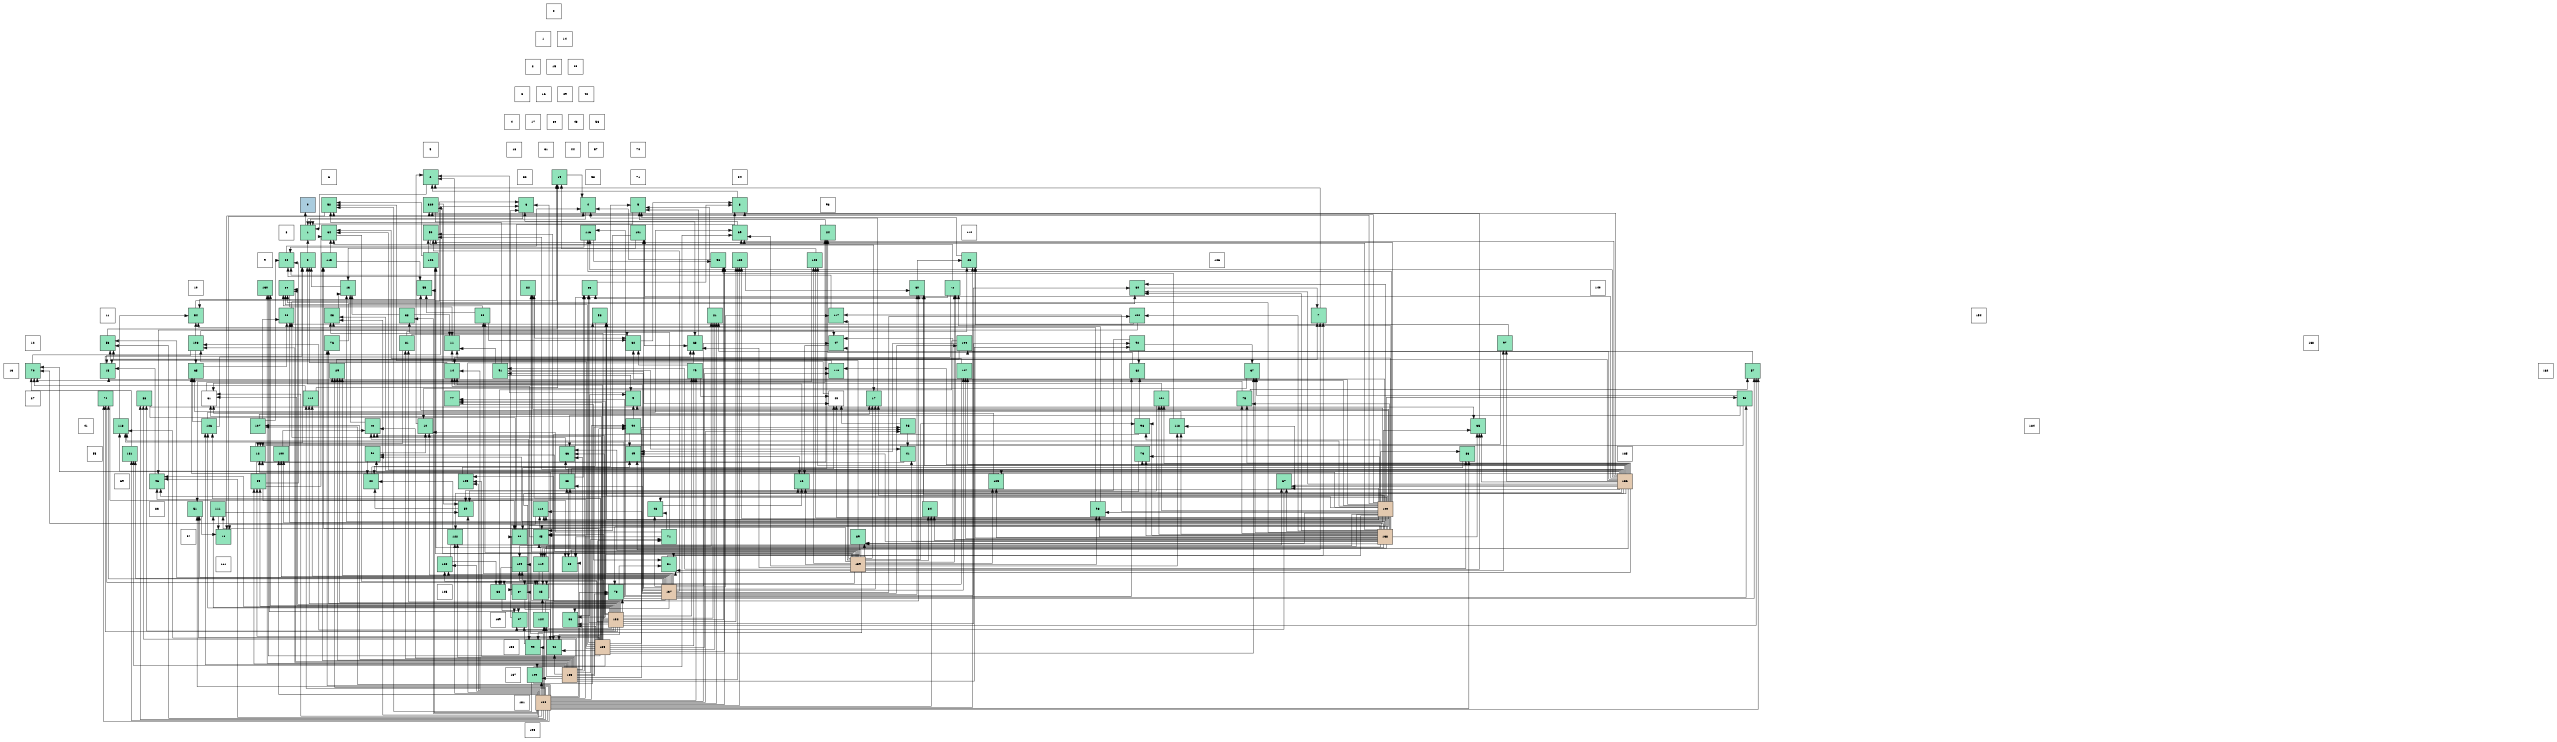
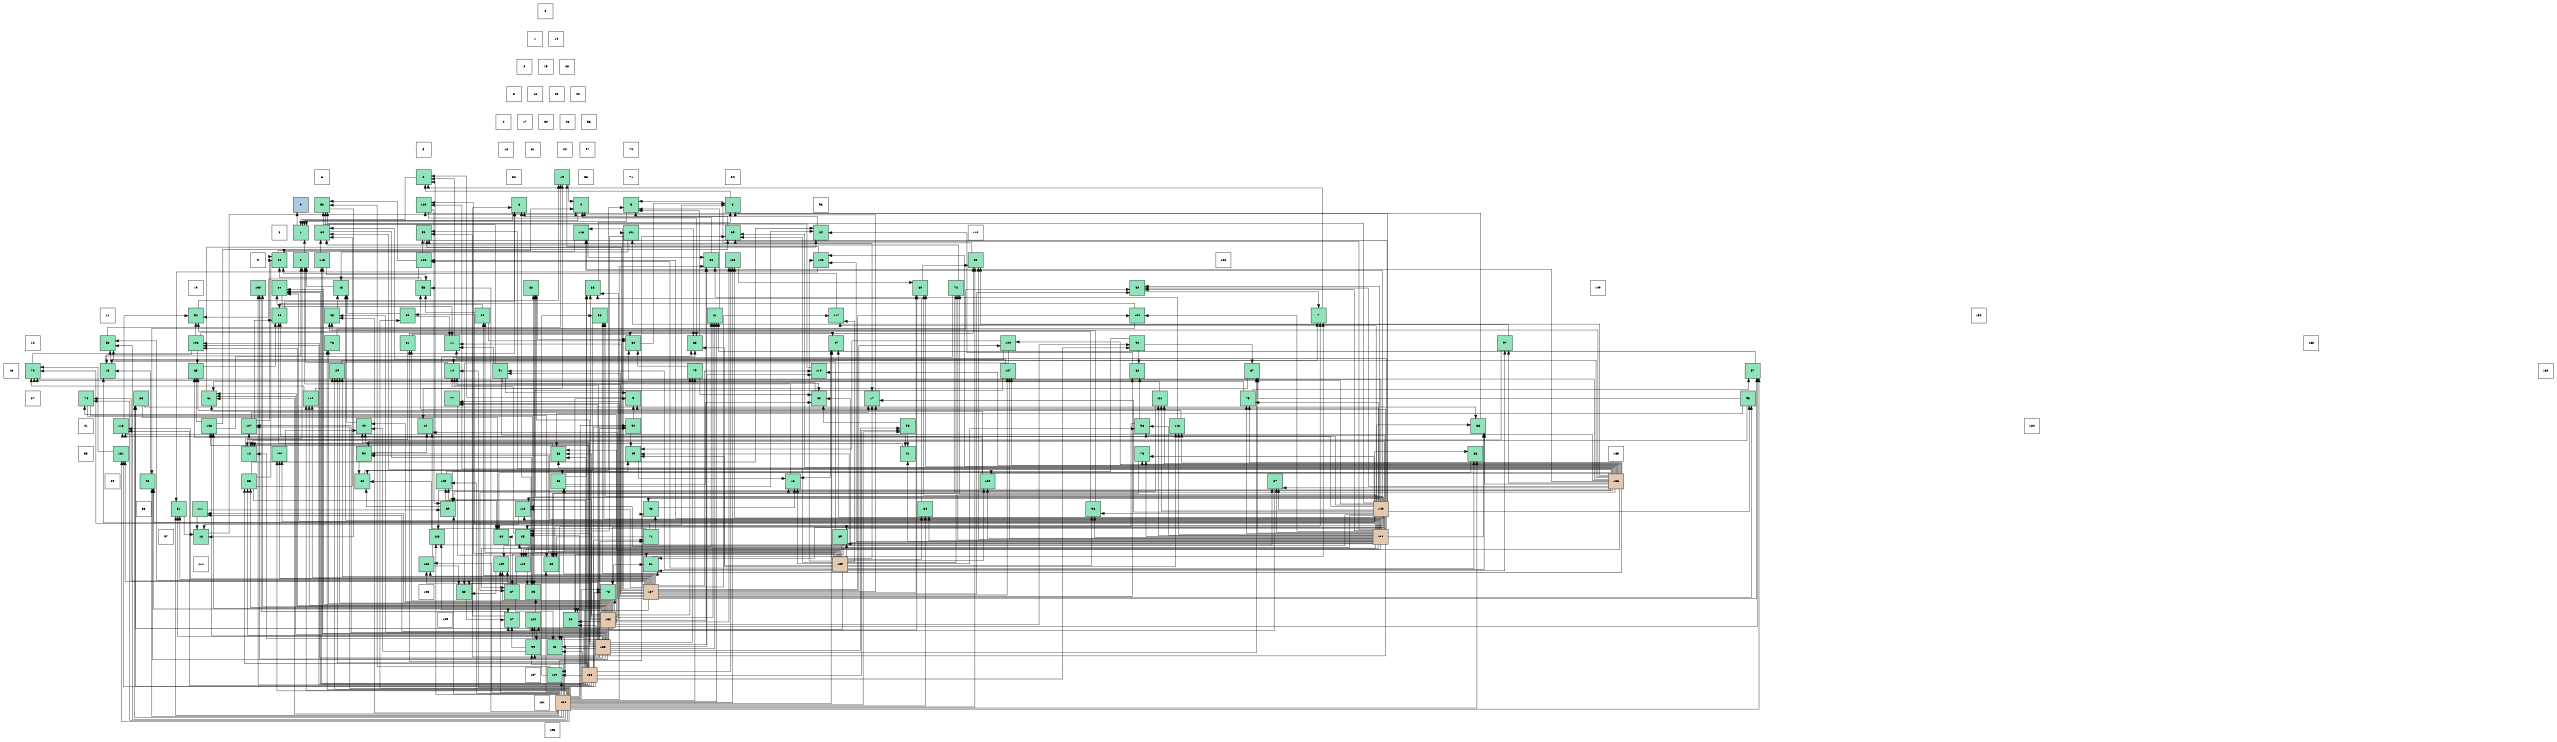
node "320": label "320" -> "120"
node "61": fillcolor #ffffff -> #91e3bb
node "40": fillcolor #ffffff -> #91e3bb
edge "135" -> "107": added
node "153": removed
